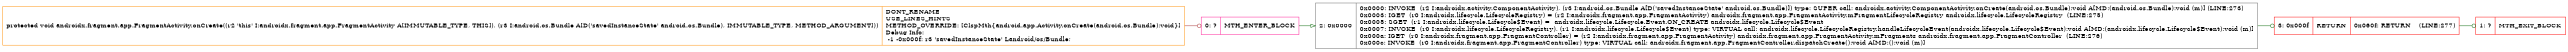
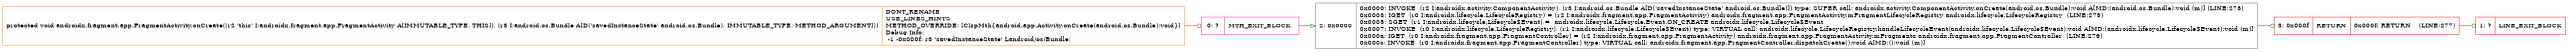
node "0: ?": text "MTH_ENTER_BLOCK" -> "MTH_EXIT_BLOCK"
node "3: 0x000f": text "0x060f: RETURN    (LINE:277)" -> "0x000f: RETURN    (LINE:277)"
node "1: ?": text "MTH_EXIT_BLOCK" -> "LINE_EXIT_BLOCK"
